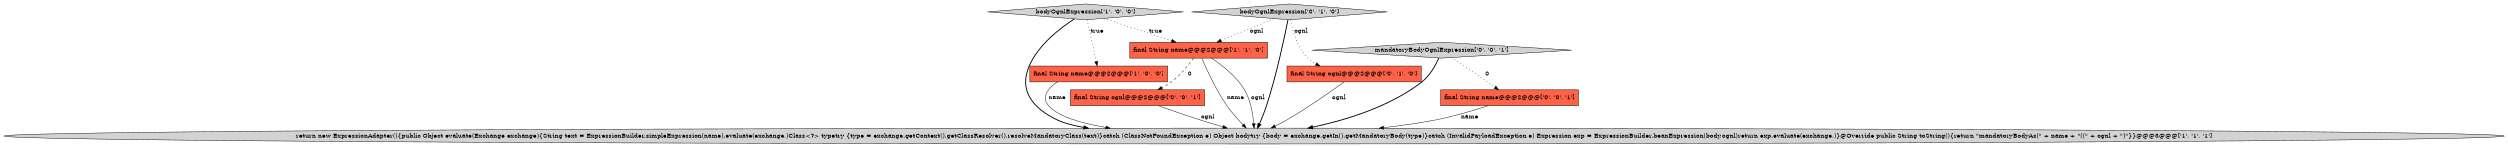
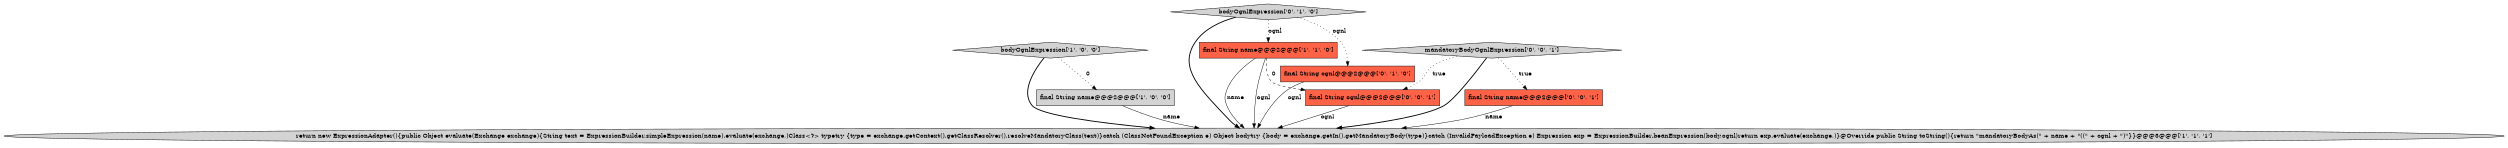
edge "bodyOgnlExpression['1', '0', '0']" -> "final String name@@@2@@@['1', '1', '0']": removed, label "true"
edge "bodyOgnlExpression['1', '0', '0']" -> "final String name@@@2@@@['1', '0', '0']": label "true" -> "0"
edge "mandatoryBodyOgnlExpression['0', '0', '1']" -> "final String ognl@@@2@@@['0', '0', '1']": added, label "true"
node "final String name@@@2@@@['1', '0', '0']": fillcolor tomato -> lightgray
edge "mandatoryBodyOgnlExpression['0', '0', '1']" -> "final String name@@@2@@@['0', '0', '1']": label "0" -> "true"
